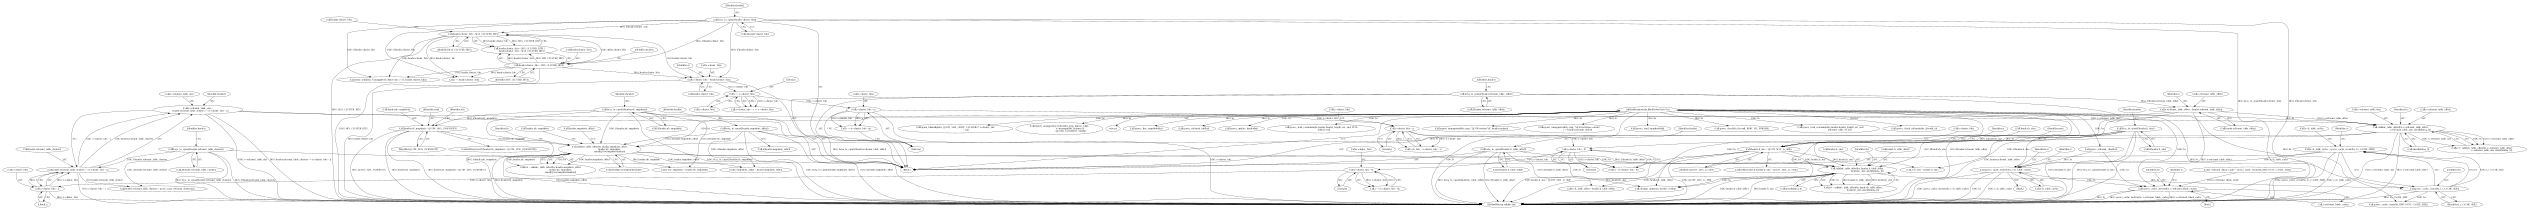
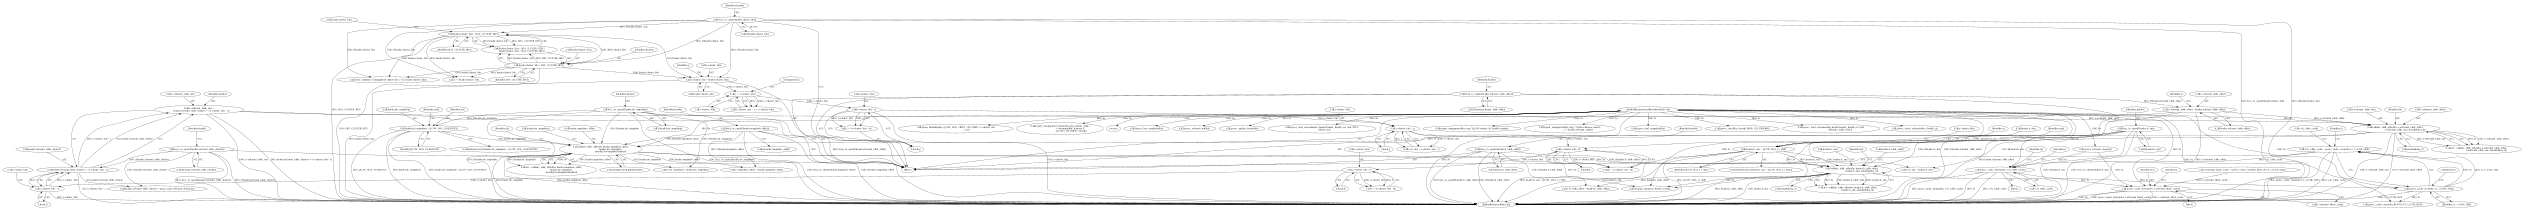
edge "(Call,&header.cluster_bits)" -> "(Call,be32_to_cpus(&header.cluster_bits))": label "AST: " -> "QCOW: "
node "(Literal,1)": label "(Literal,1)" -> "(Unsupported,1)"
